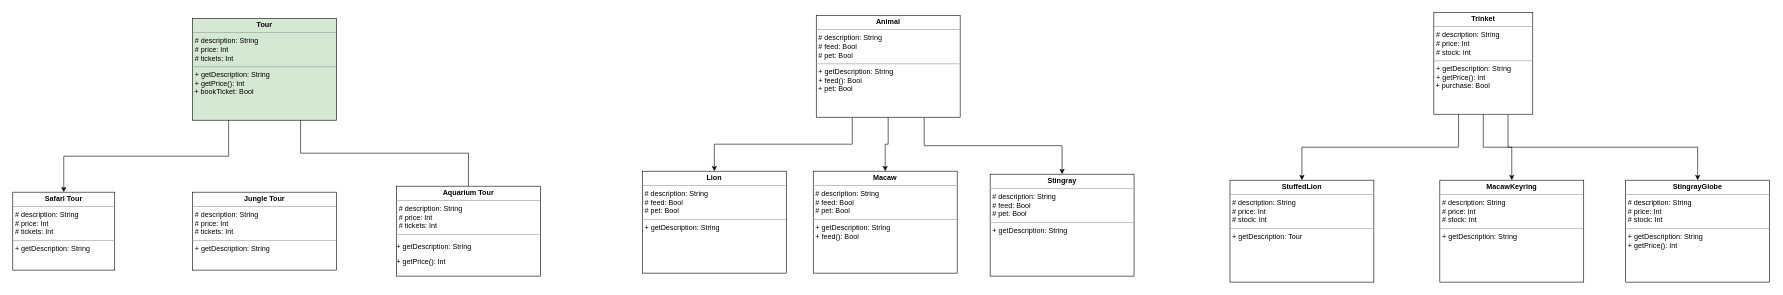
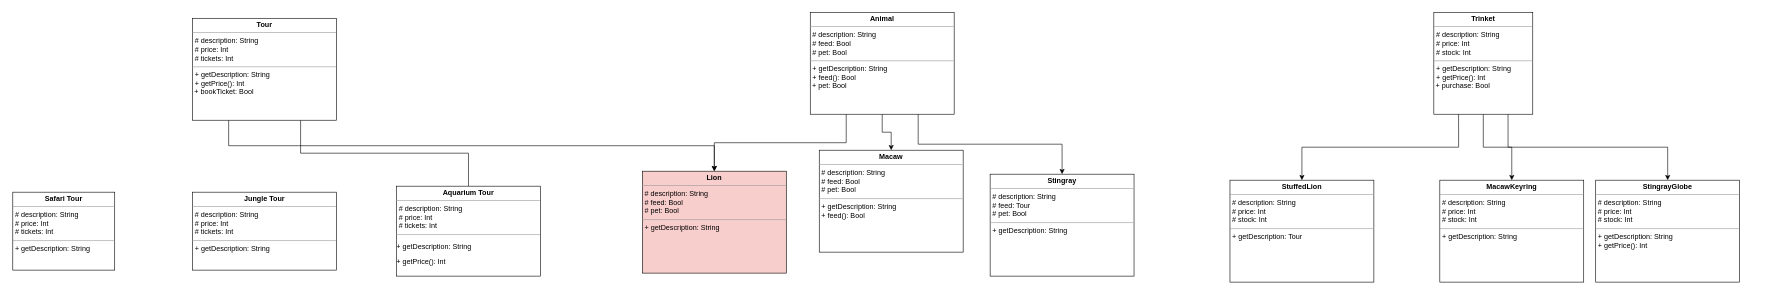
node "Animal # description: String # feed: Bool # pet: Bool + getDescription: String + feed(): Bool + pet: Bool": moved (888, 66) -> (882, 63)
node "Tour # description: String # price: Int # tickets: Int + getDescription: String + getPrice(): Int + bookTicket: Bool": fillcolor #d5e8d4 -> #ffffff
edge "Tour # description: String # price: Int # tickets: Int + getDescription: String + getPrice(): Int + bookTicket: Bool" -> "Safari Tour # description: String # price: Int # tickets: Int + getDescription: String": now "Tour # description: String # price: Int # tickets: Int + getDescription: String + getPrice(): Int + bookTicket: Bool" -> "Lion # description: String # feed: Bool # pet: Bool + getDescription: String"
node "Stingray # description: String # feed: Bool # pet: Bool + getDescription: String": label "Stingray # description: String # feed: Bool # pet: Bool + getDescription: String" -> "Stingray # description: String # feed: Tour # pet: Bool + getDescription: String"
node "Lion # description: String # feed: Bool # pet: Bool + getDescription: String": fillcolor #ffffff -> #f8cecc
node "Macaw # description: String # feed: Bool # pet: Bool + getDescription: String + feed(): Bool": moved (885, 222) -> (891, 201)
node "StingrayGlobe # description: String # price: Int # stock: Int + getDescription: String + getPrice(): Int": moved (1698, 231) -> (1668, 231)
